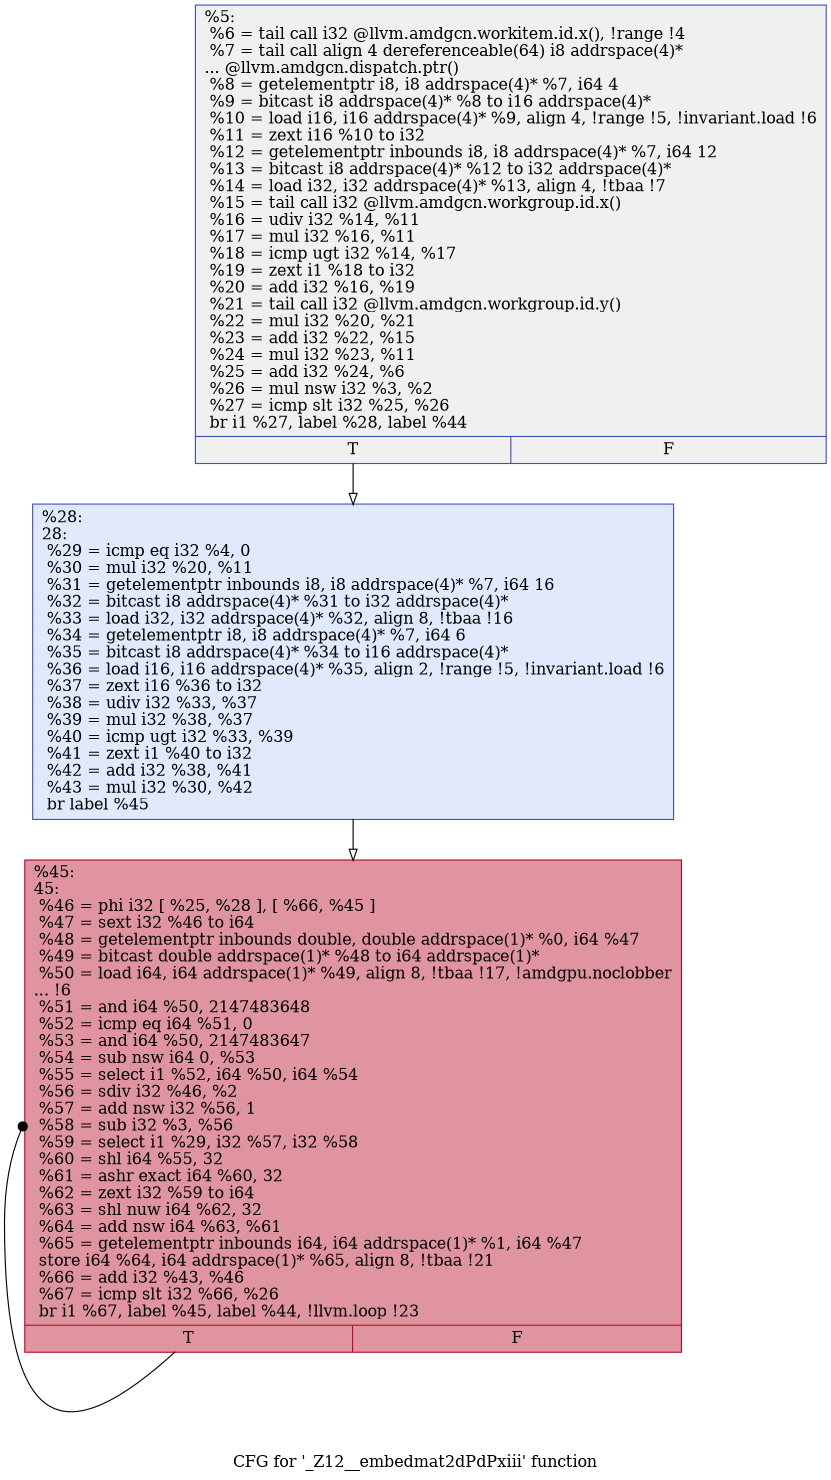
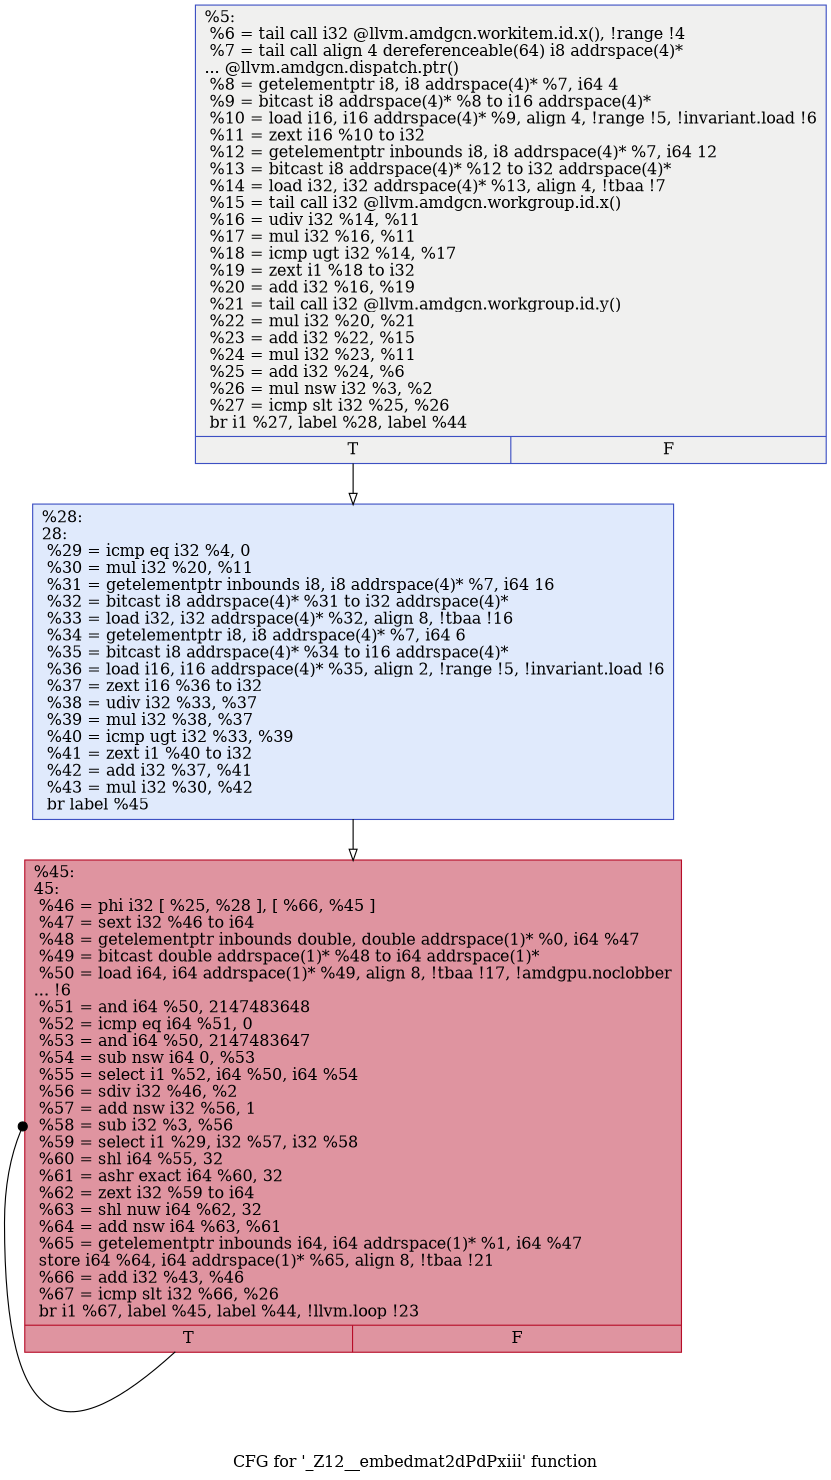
node "%28:": text "%42 = add i32 %38, %41" -> "%42 = add i32 %37, %41"
